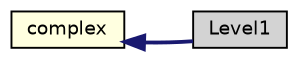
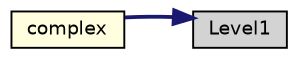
edge "Level1" -> "complex": reversed
